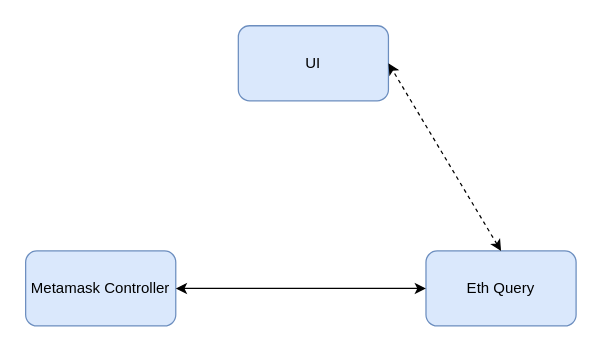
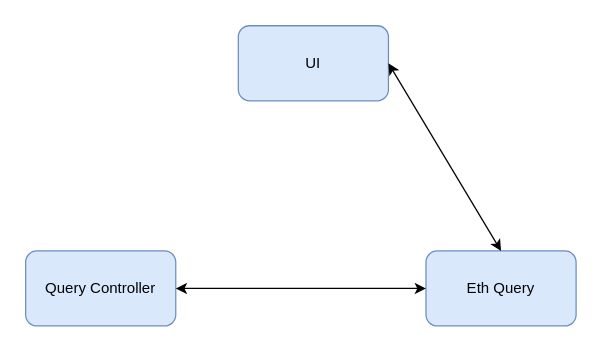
edge "UI" -- "Eth Query": style dashed -> solid
node "Metamask Controller": label "Metamask Controller" -> "Query Controller"
